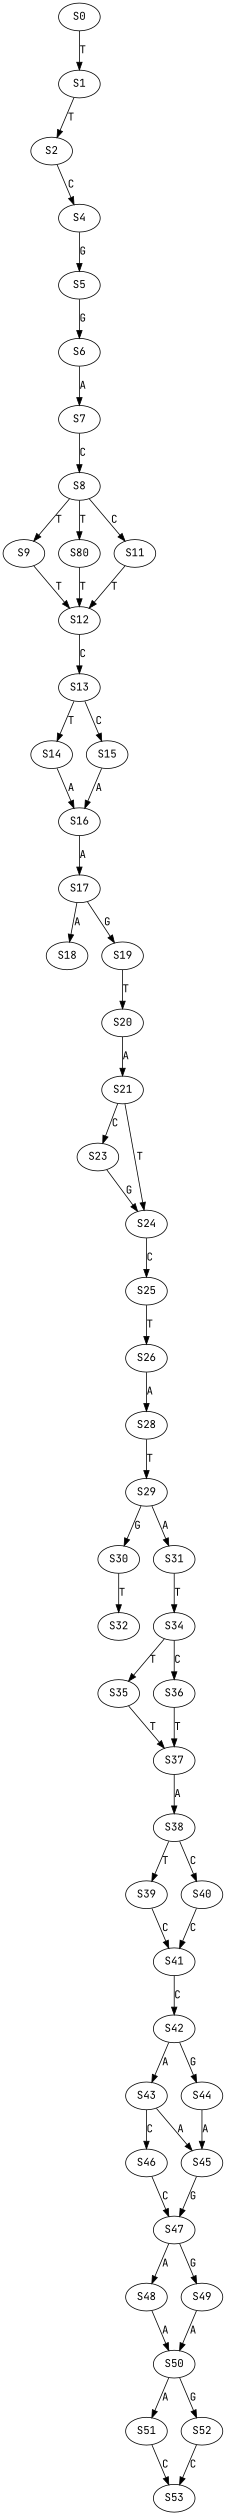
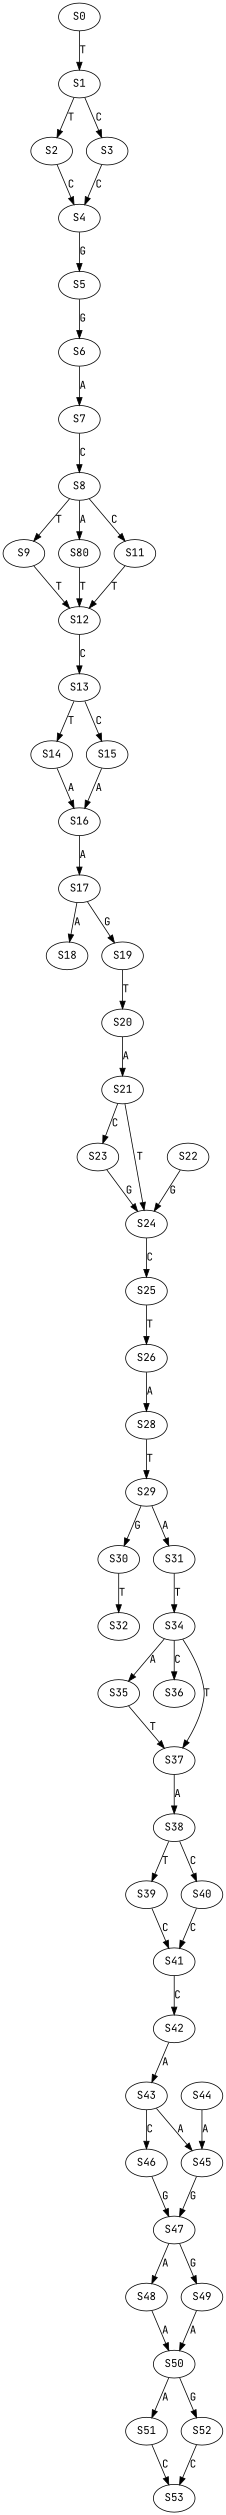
node "S3": added
edge "S8" -> "S80": label "T" -> "A"
node "S22": added
edge "S34" -> "S35": label "T" -> "A"
edge "S36" -> "S37": now "S34" -> "S37"
edge "S42" -> "S44": removed, label "G"
edge "S46" -> "S47": label "C" -> "G"
